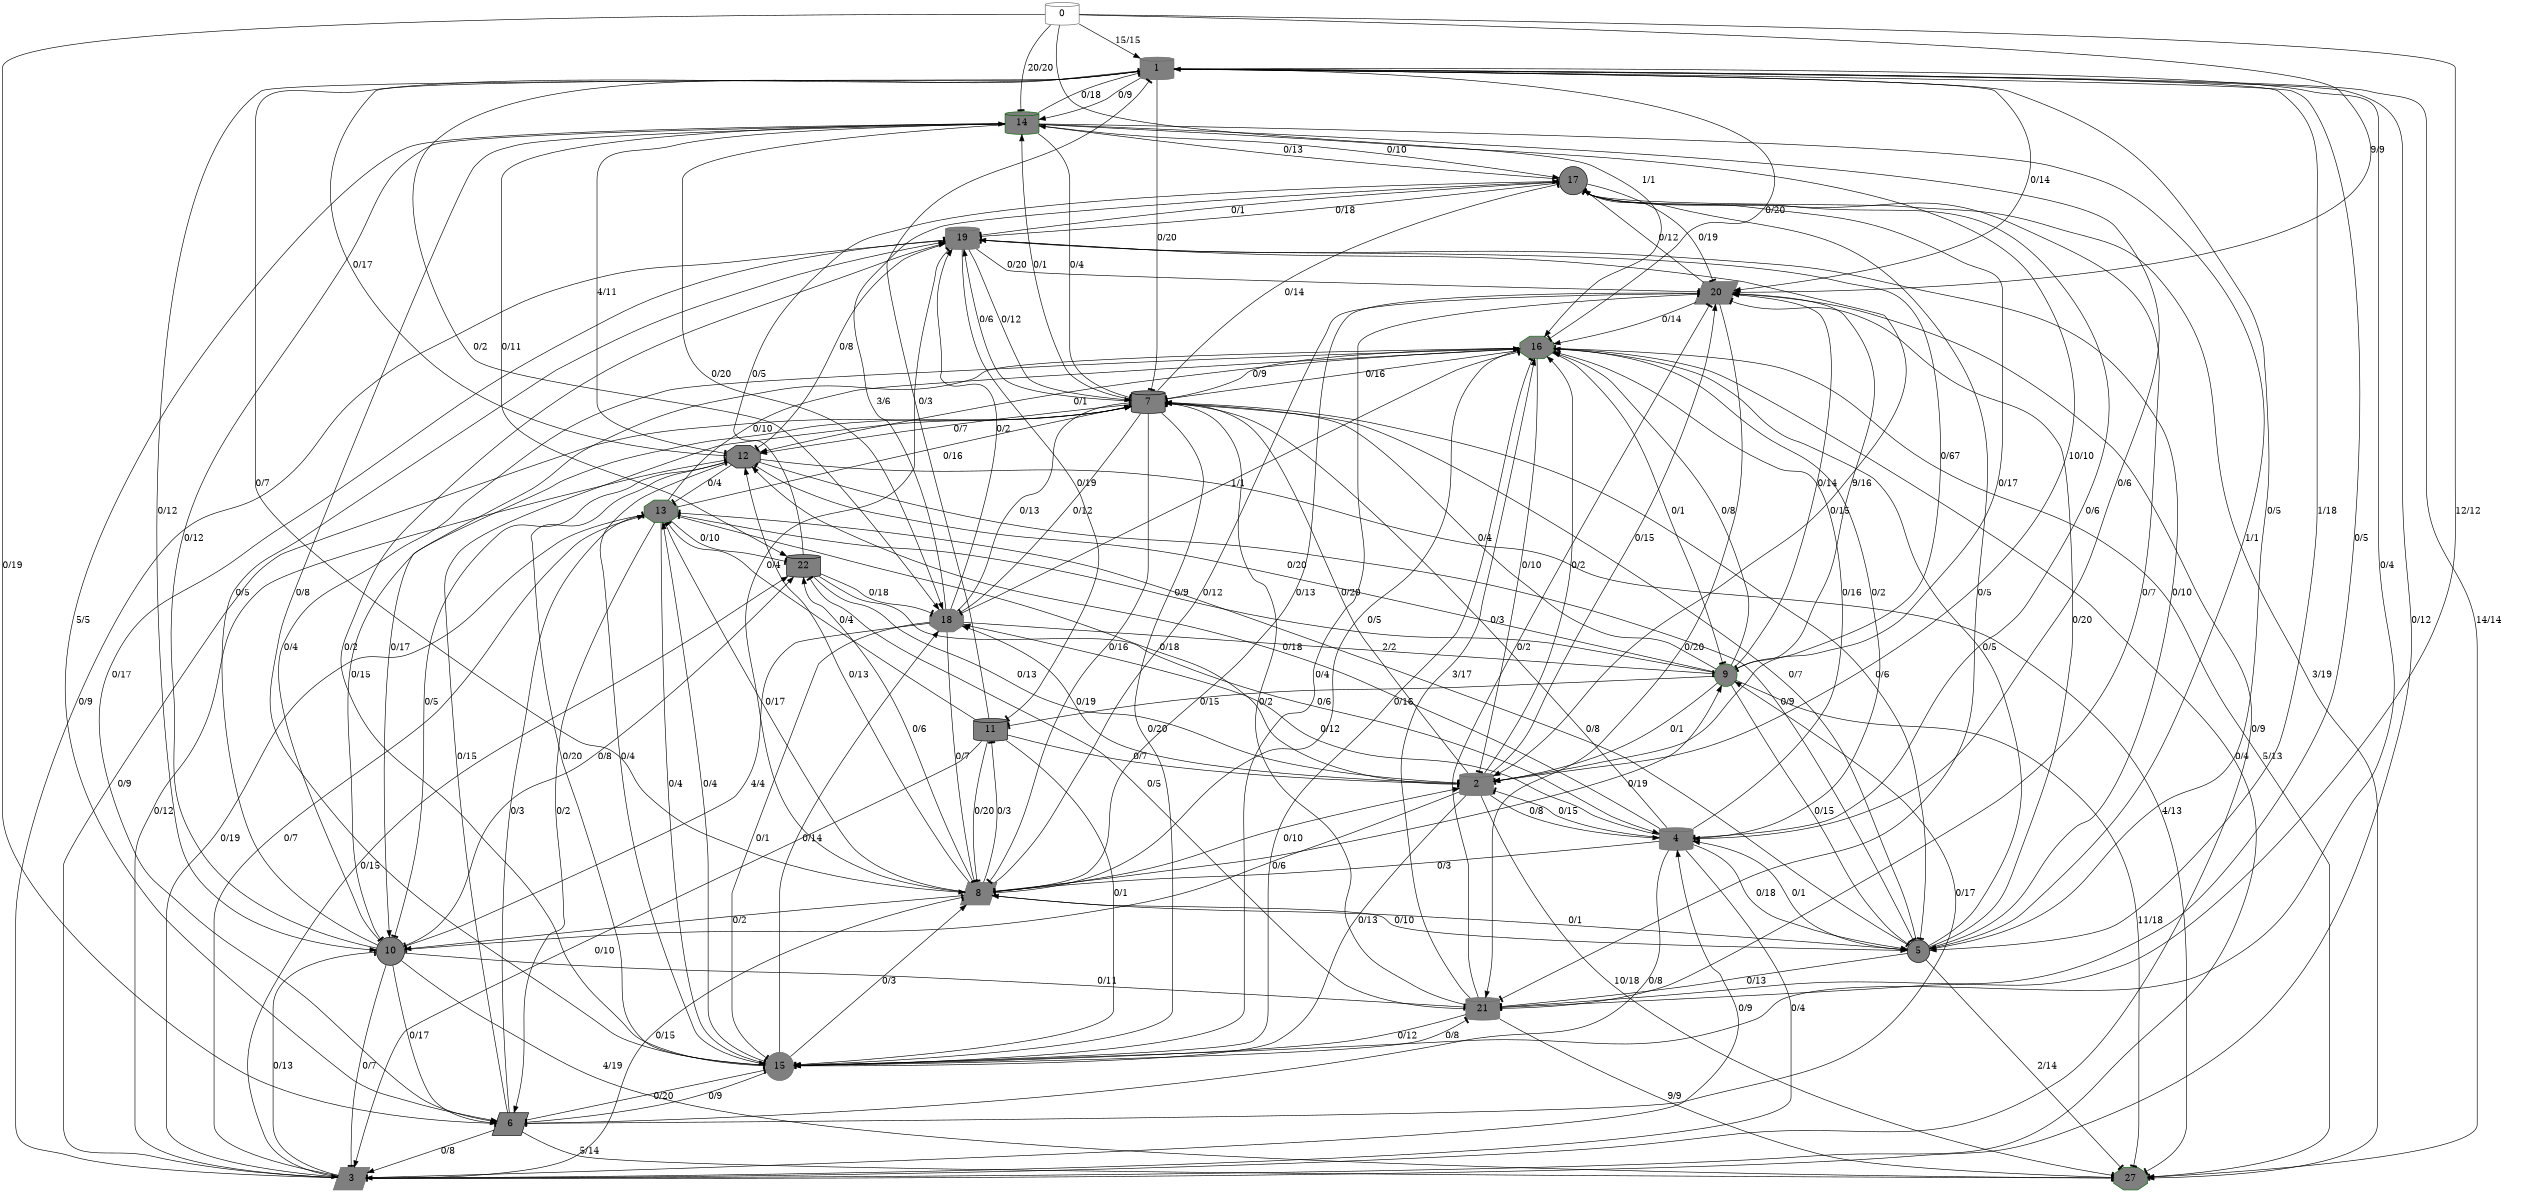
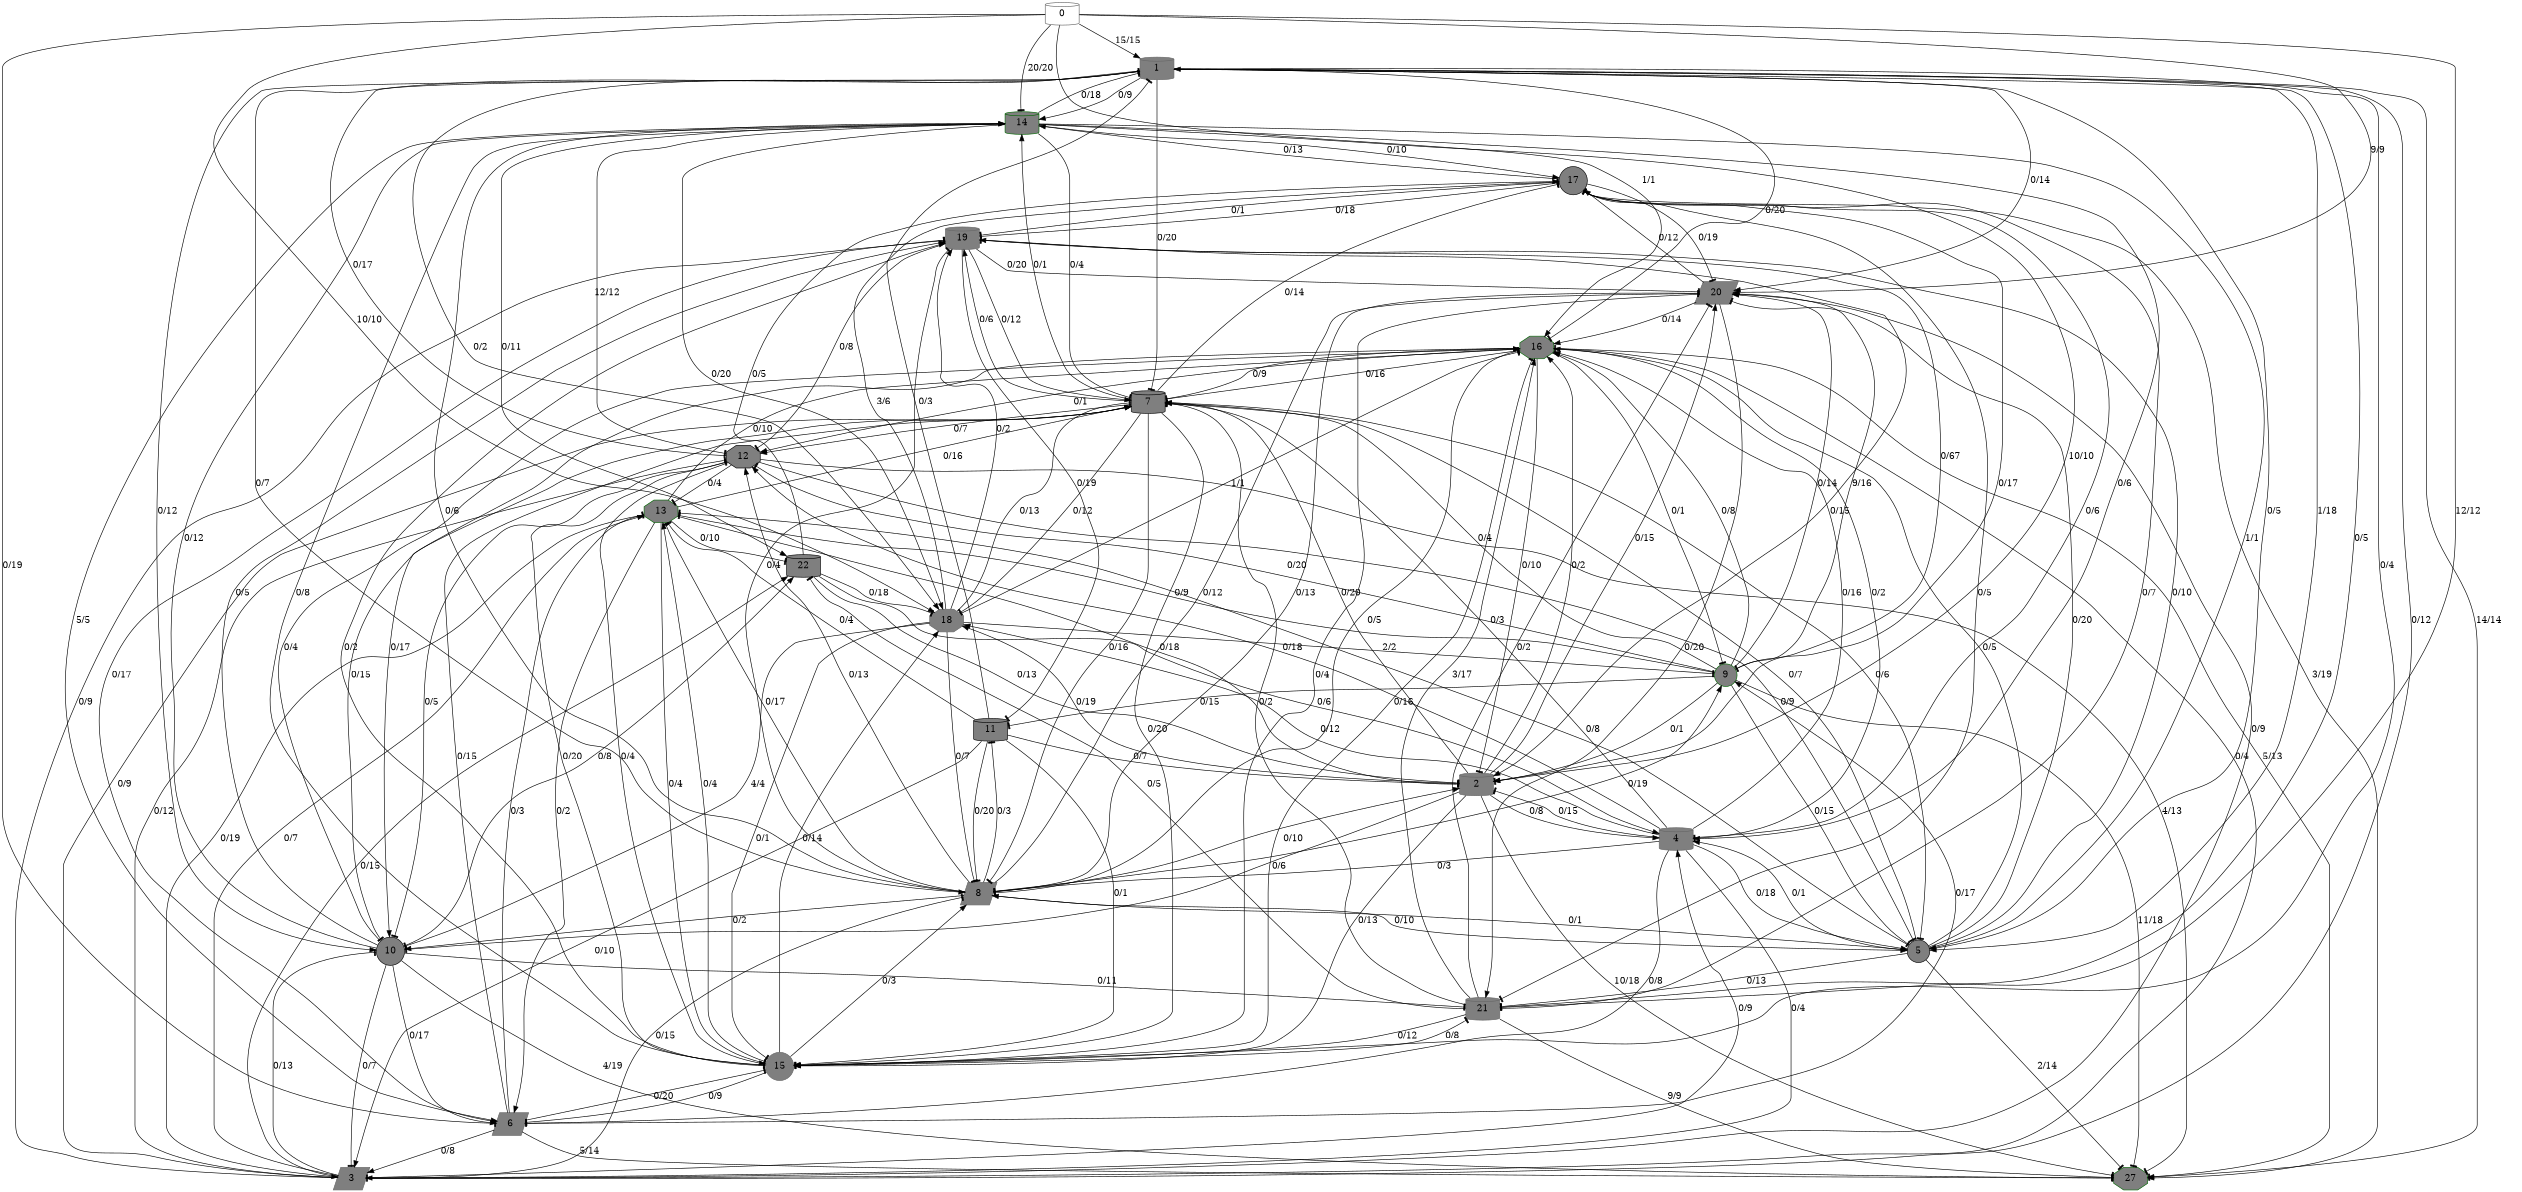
edge "0" -> "18": added, label "10/10"
edge "14" -> "12": label "4/11" -> "12/12"
edge "8" -> "22": now "8" -> "14"
node "6": color black -> gray40
